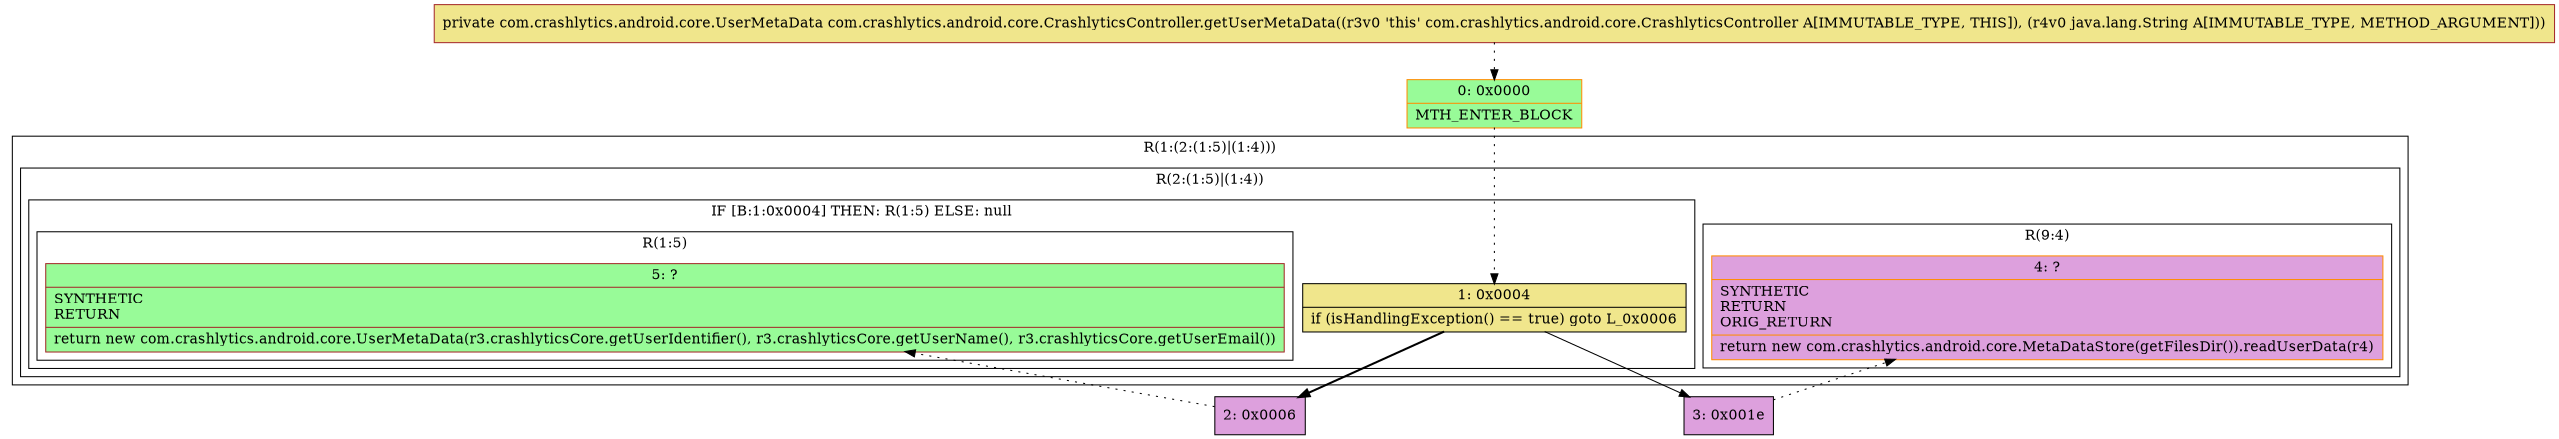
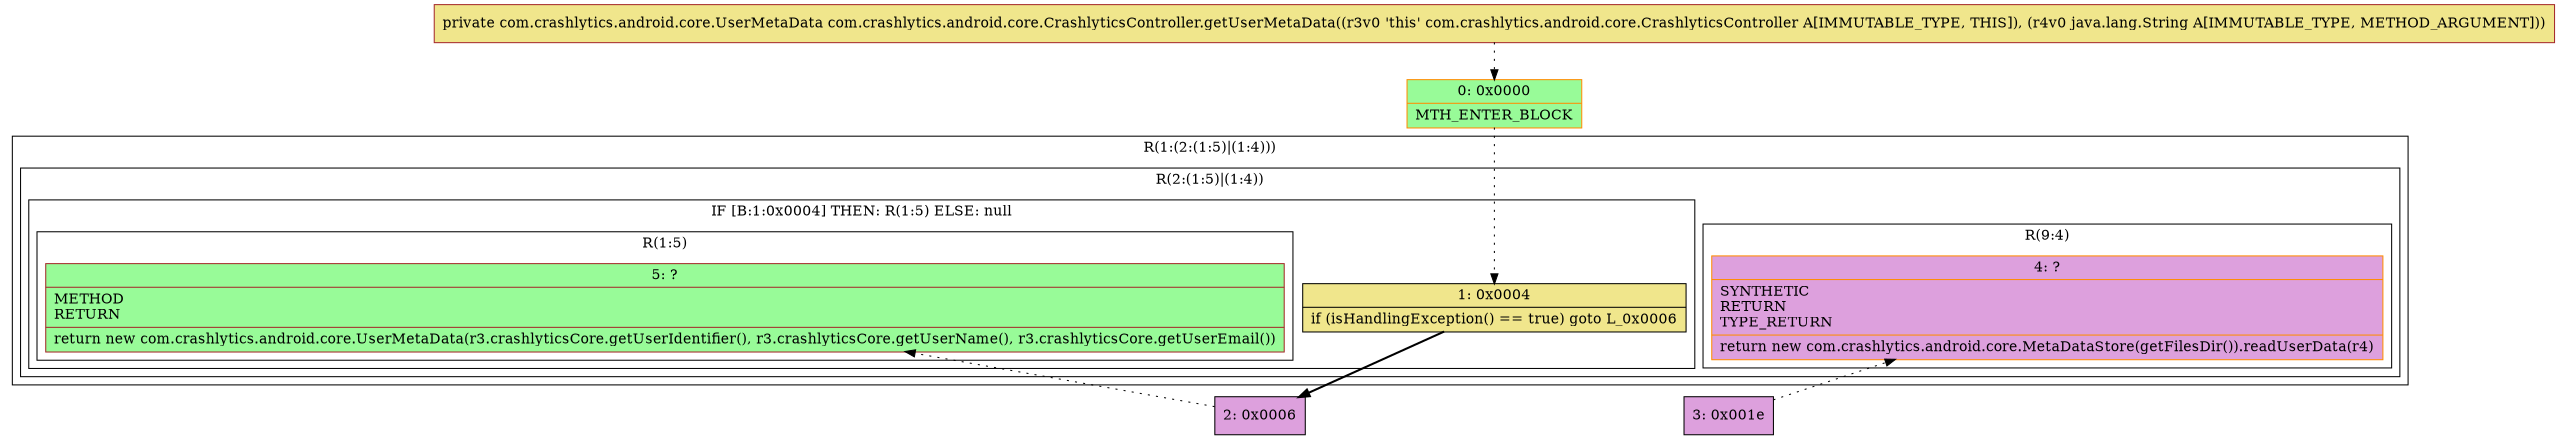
node "5: ?": text "SYNTHETIC" -> "METHOD"
node "4: ?": text "ORIG_RETURN" -> "TYPE_RETURN"
edge "1: 0x0004" -> "3: 0x001e": removed
